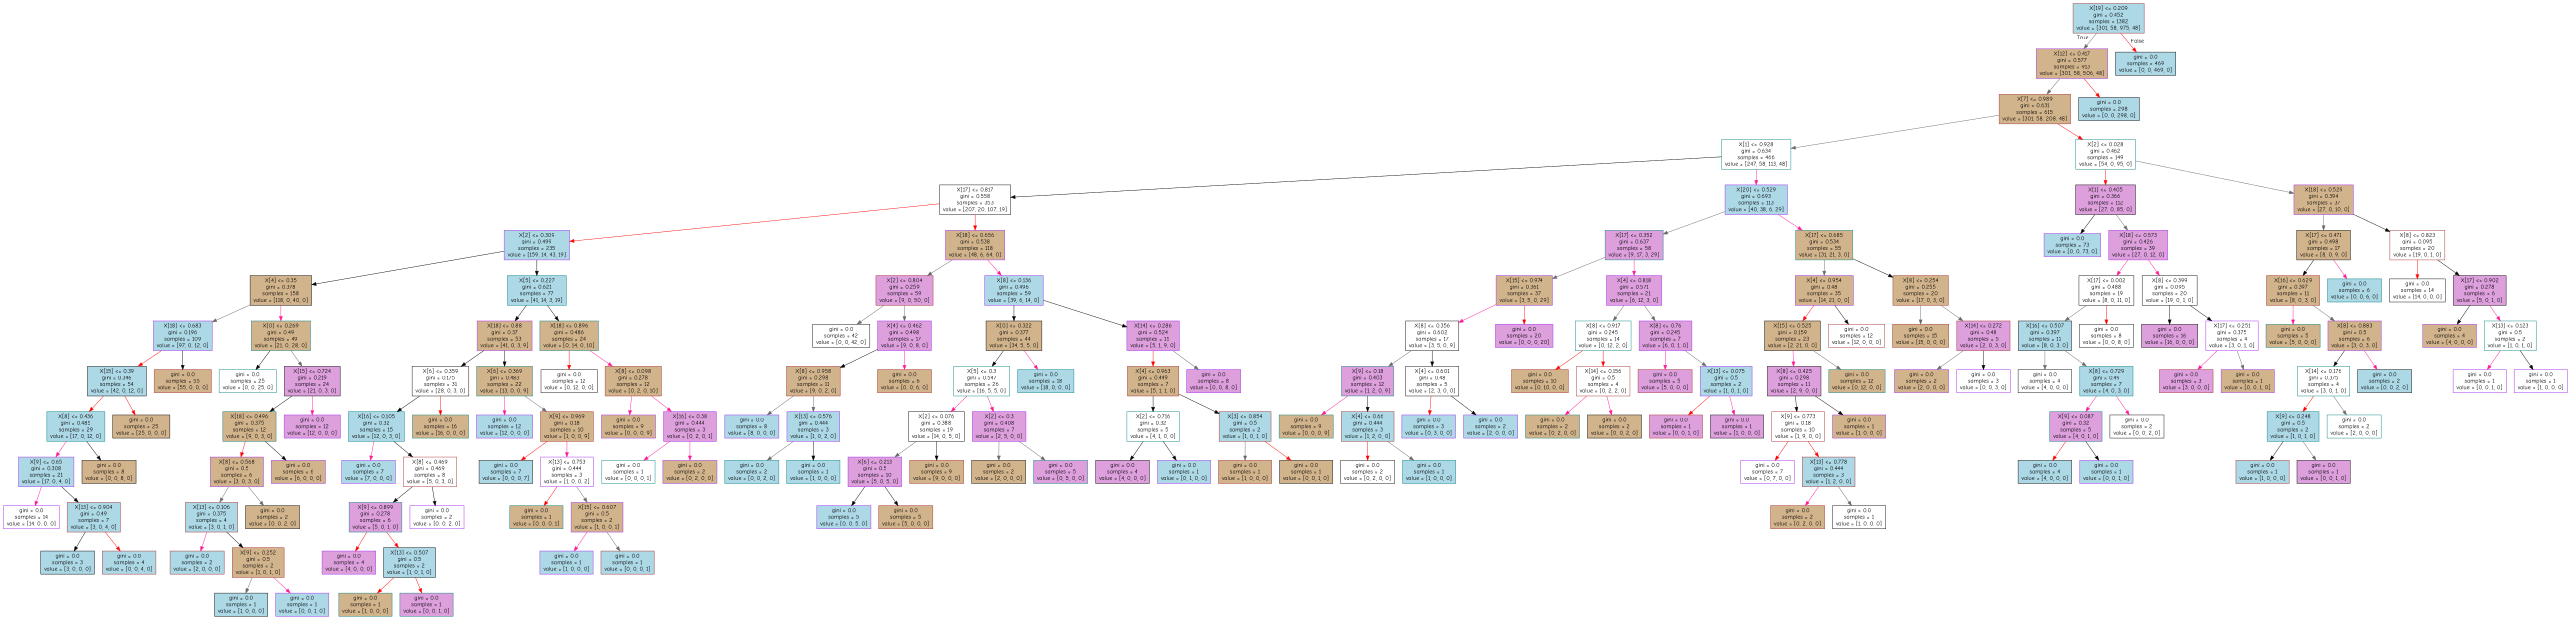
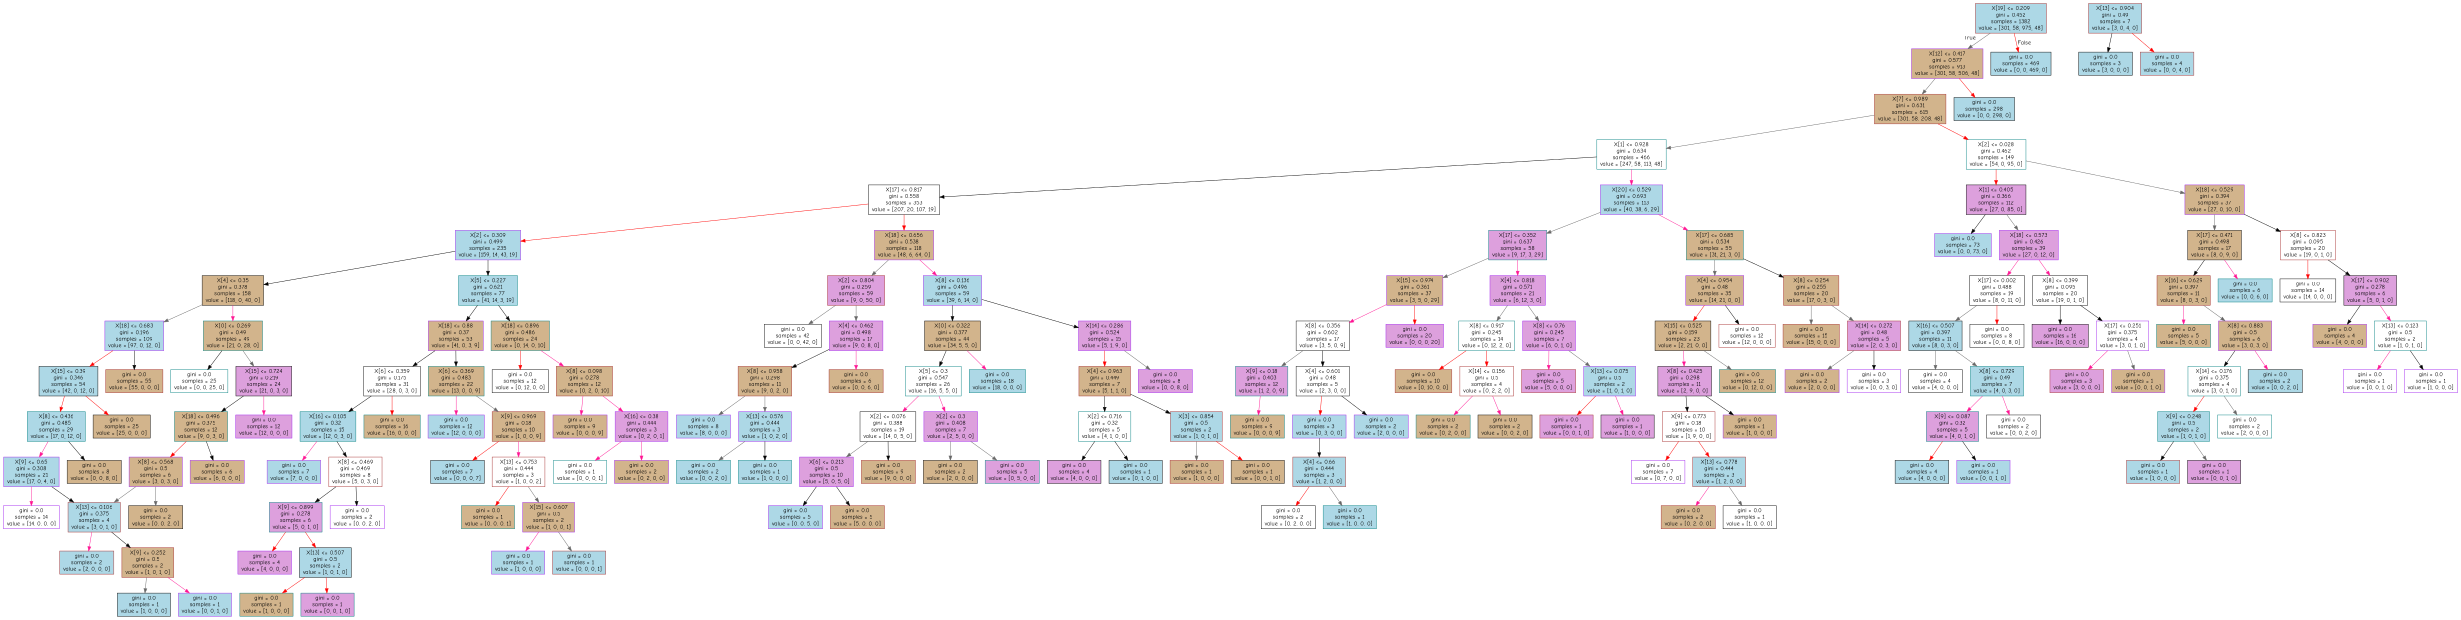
edge "X[9] <= 0.18 gini = 0.403 samples = 12 value = [1, 2, 0, 9]" -> "X[4] <= 0.66 gini = 0.444 samples = 3 value = [1, 2, 0, 0]": now "gini = 0.0 samples = 3 value = [0, 3, 0, 0]" -> "X[4] <= 0.66 gini = 0.444 samples = 3 value = [1, 2, 0, 0]"
node "X[13] <= 0.753 gini = 0.444 samples = 3 value = [1, 0, 0, 2]": color purple -> brown
node "gini = 0.0 samples = 1 value = [0, 1, 0, 0]": color purple -> black
edge "X[9] <= 0.65 gini = 0.308 samples = 21 value = [17, 0, 4, 0]" -> "X[13] <= 0.904 gini = 0.49 samples = 7 value = [3, 0, 4, 0]": now "X[9] <= 0.65 gini = 0.308 samples = 21 value = [17, 0, 4, 0]" -> "X[13] <= 0.106 gini = 0.375 samples = 4 value = [3, 0, 1, 0]"
